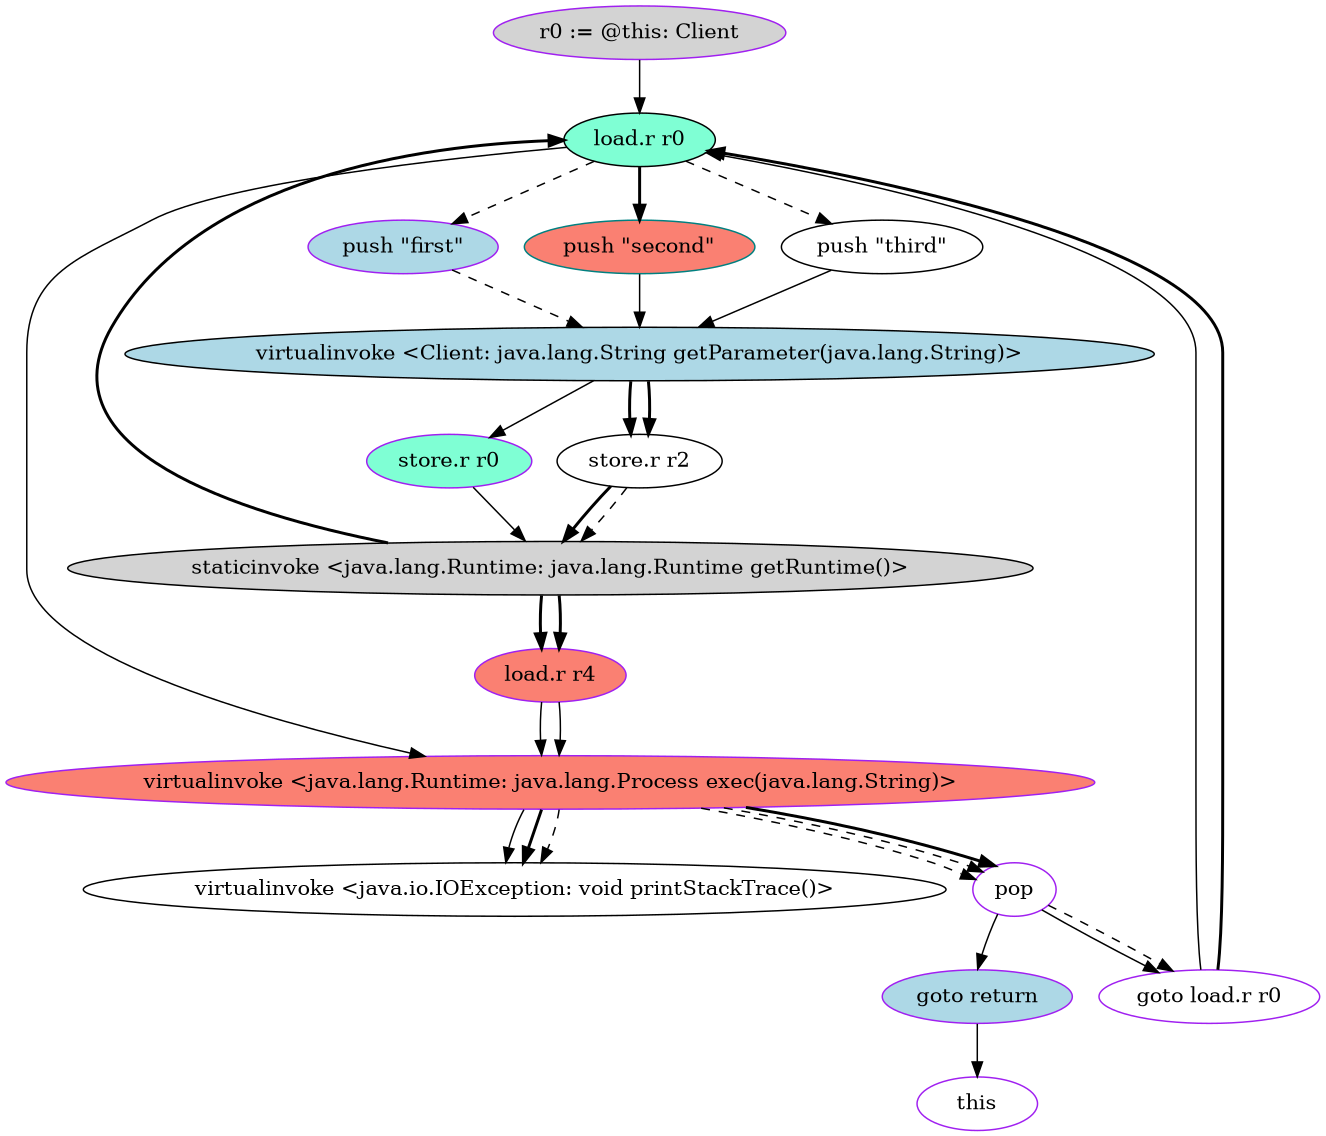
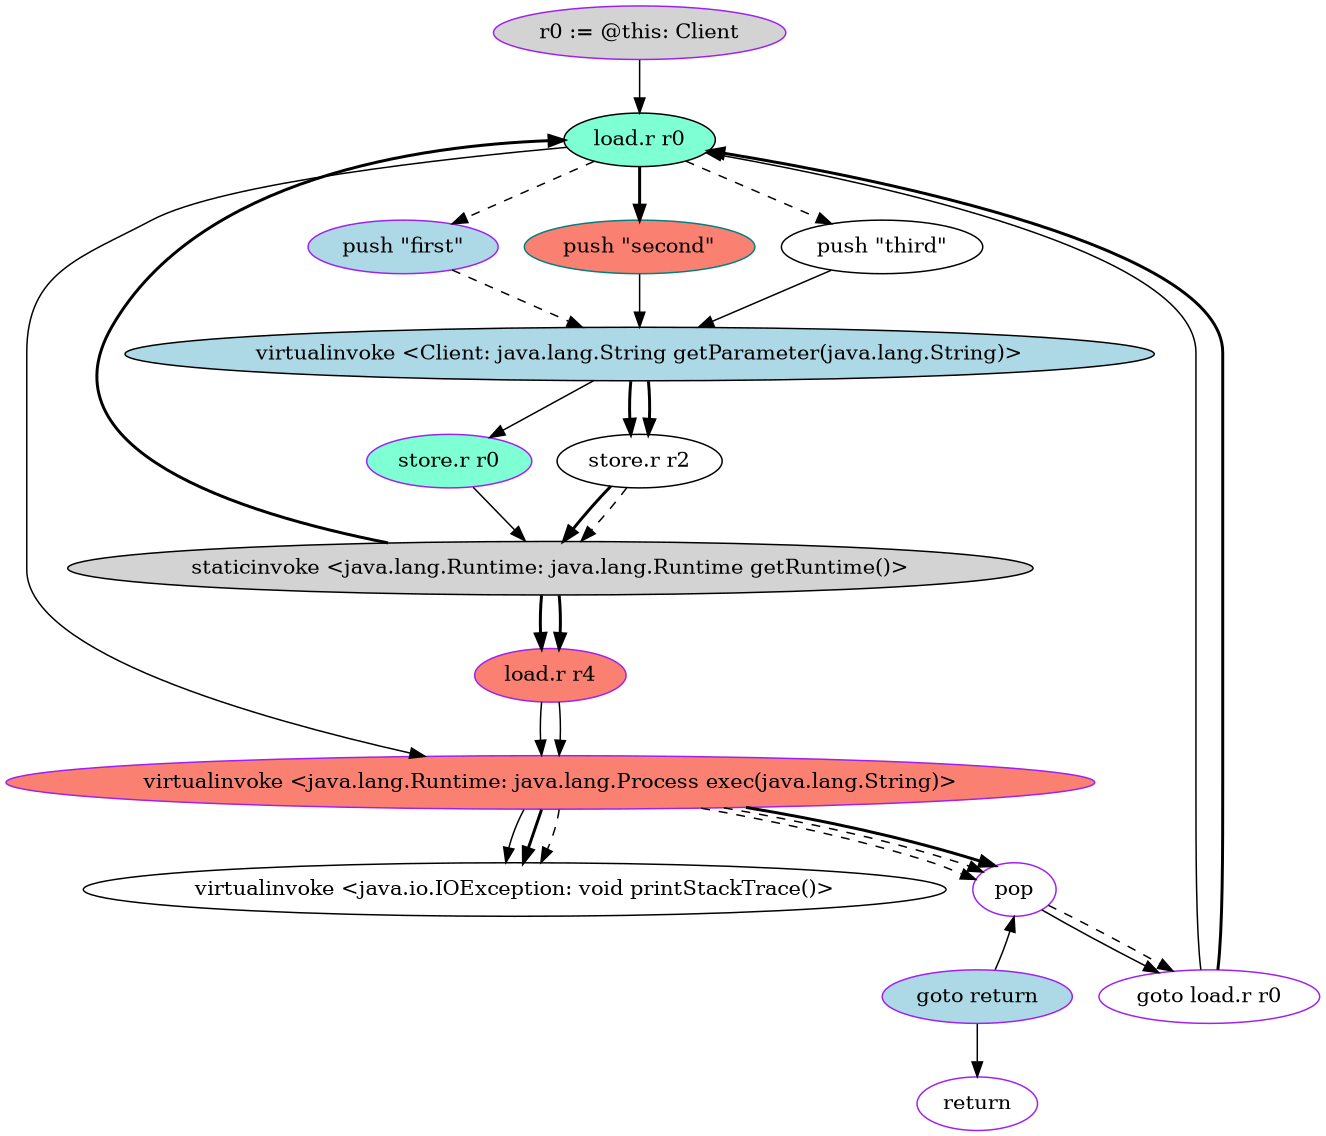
edge "pop" -> "goto return": reversed
node "this": label "this" -> "return"
